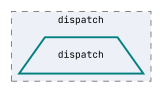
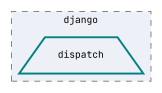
cluster "dispatch": label "dispatch" -> "django"
